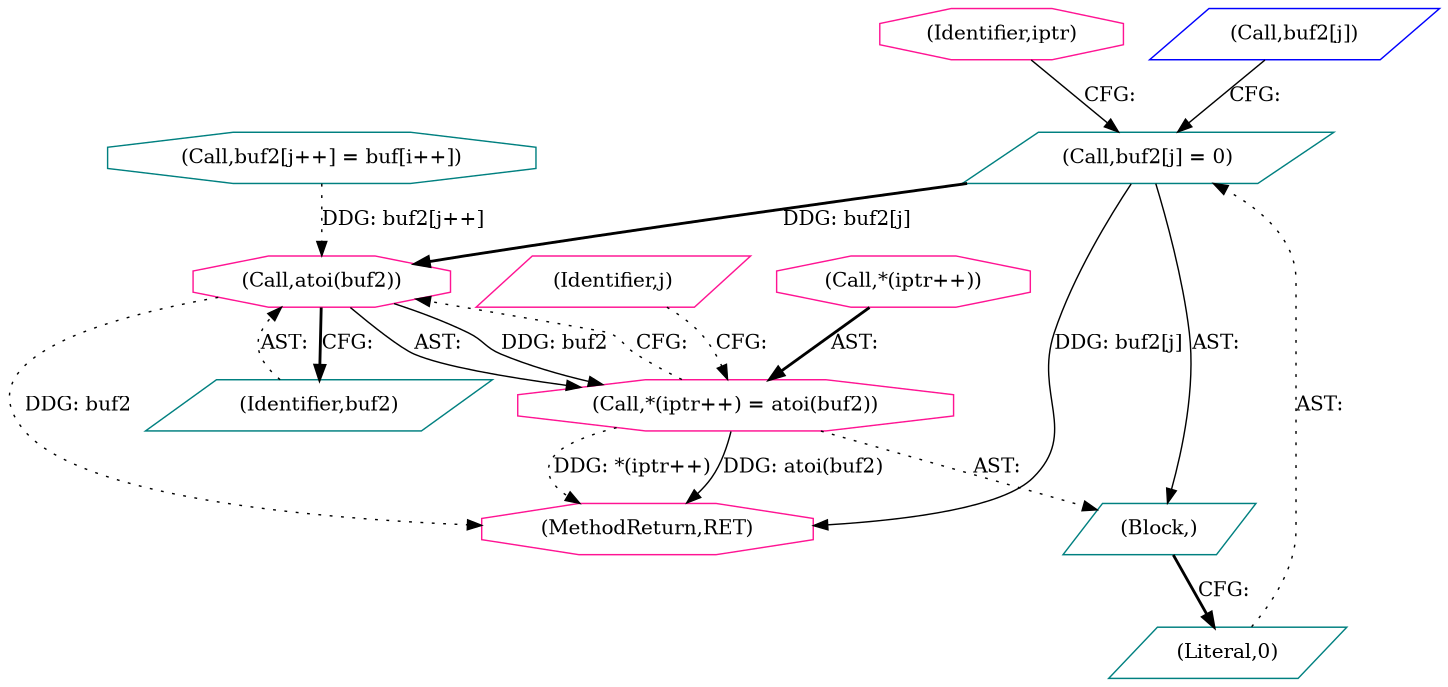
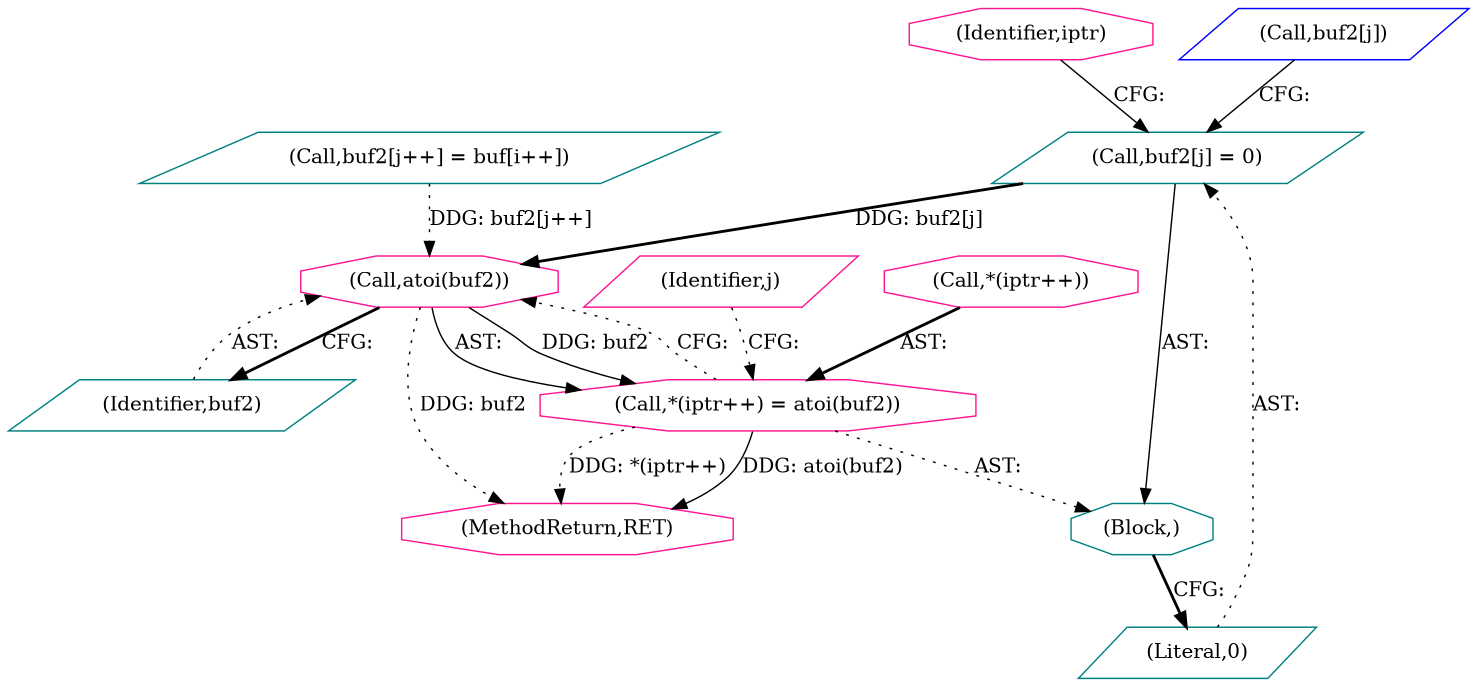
node "(Call,buf2[j++] = buf[i++])": shape octagon -> parallelogram
edge "(Call,buf2[j] = 0)" -> "(MethodReturn,RET)": removed, label "DDG: buf2[j]"
node "(Block,)": shape parallelogram -> octagon
